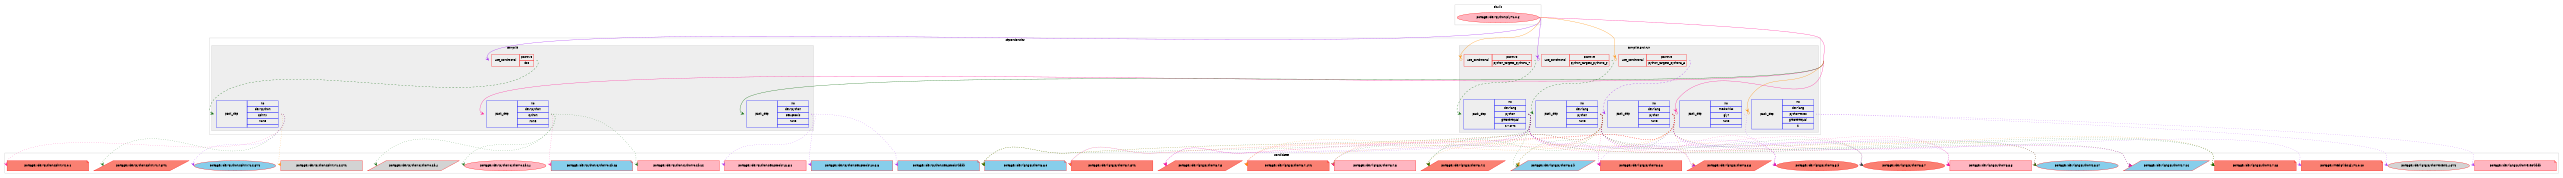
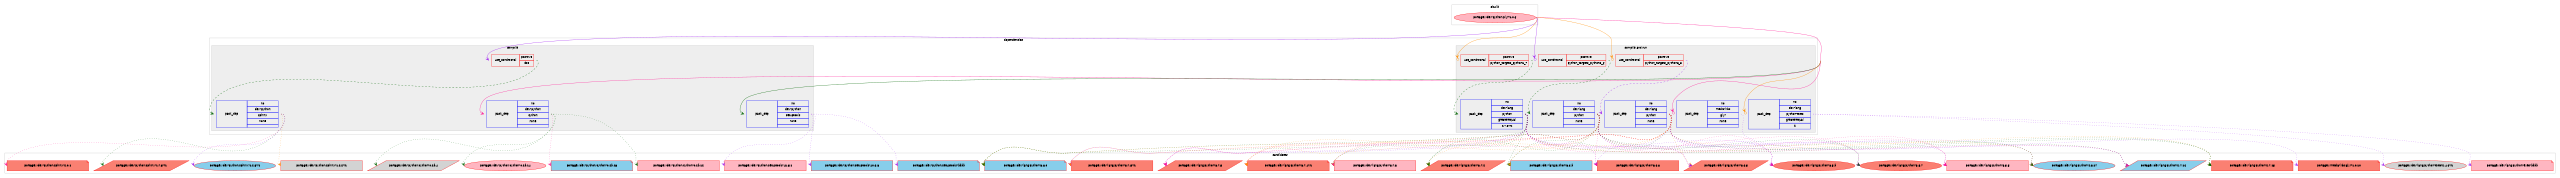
node "portage://dev-lang/python-3.6.9": shape parallelogram -> box
